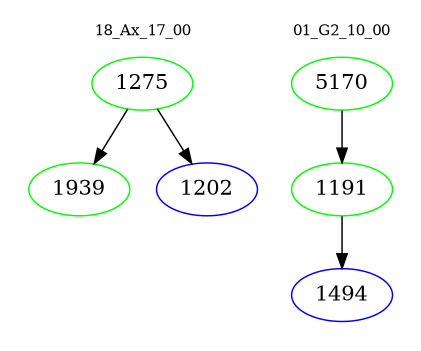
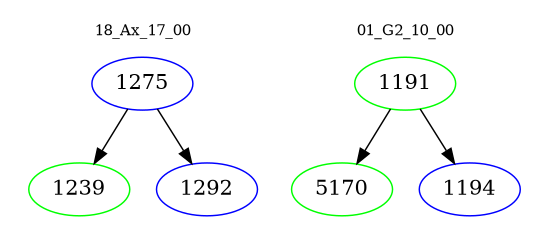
node "1275": color green -> blue
edge "5170" -> "1191": reversed
node "1939": label "1939" -> "1239"
node "1202": label "1202" -> "1292"
node "1494": label "1494" -> "1194"
